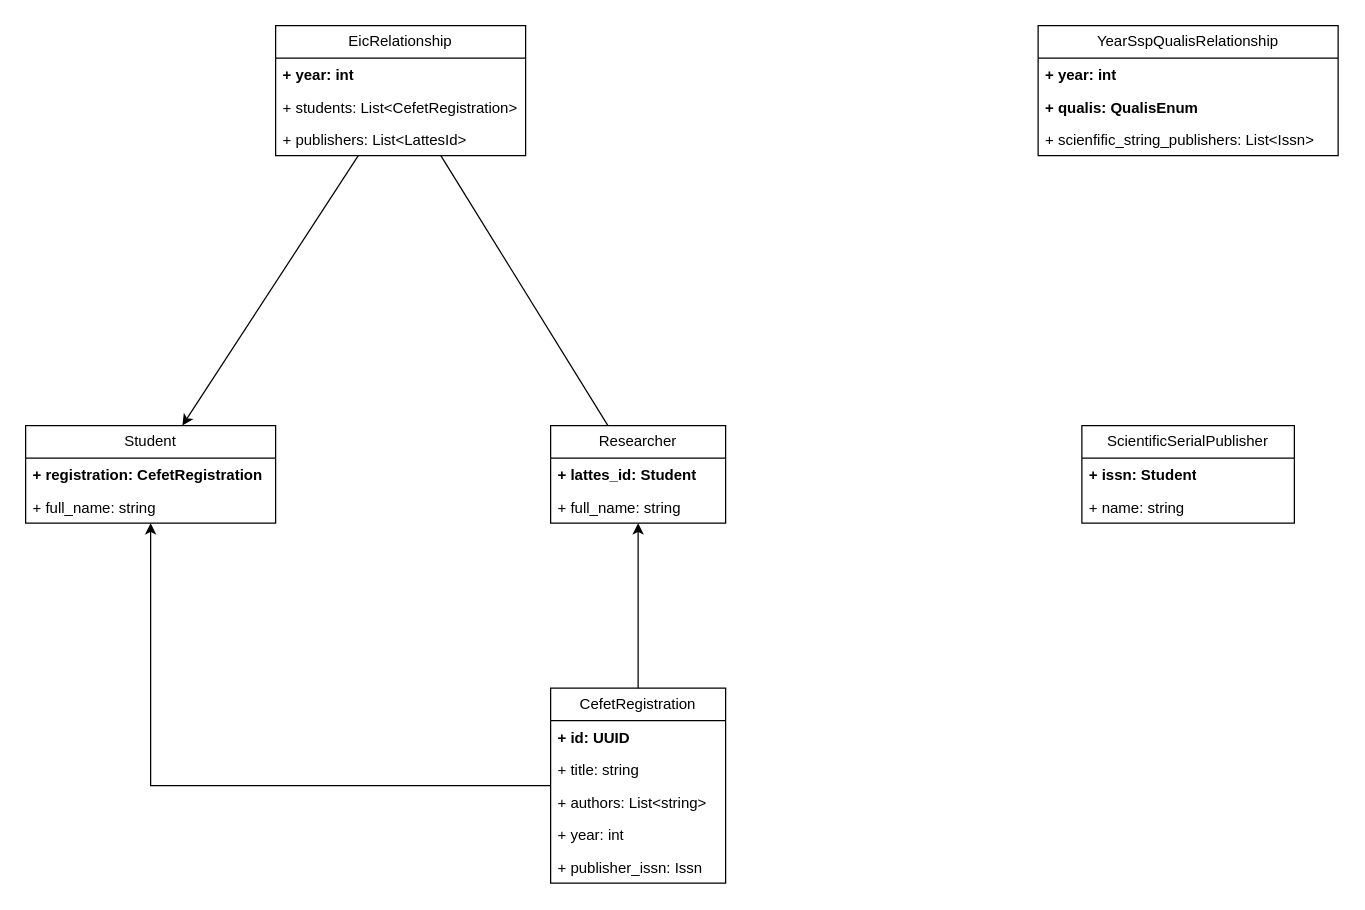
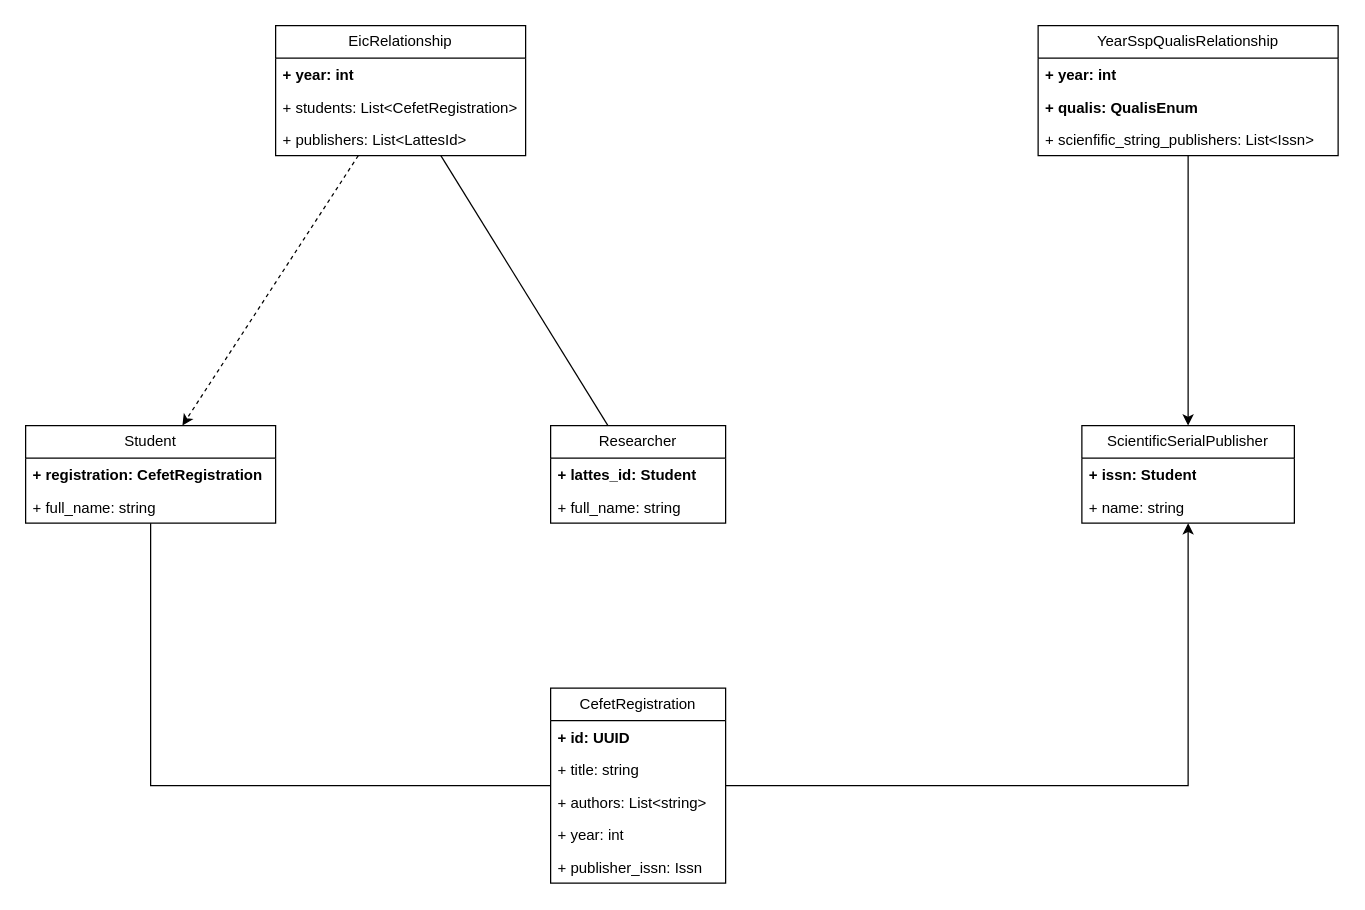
edge "YearSspQualisRelationship" -> "ScientificSerialPublisher": added
edge "EicRelationship" -> "Student": style solid -> dashed
edge "CefetRegistration" -> "Student": arrowhead classic -> none
edge "CefetRegistration" -> "Researcher": removed
edge "CefetRegistration" -> "ScientificSerialPublisher": added
